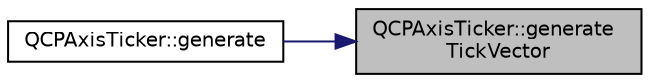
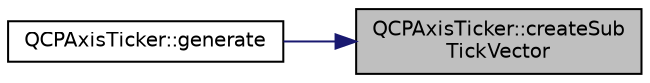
node "QCPAxisTicker::generate TickVector": label "QCPAxisTicker::generate TickVector" -> "QCPAxisTicker::createSub TickVector"
